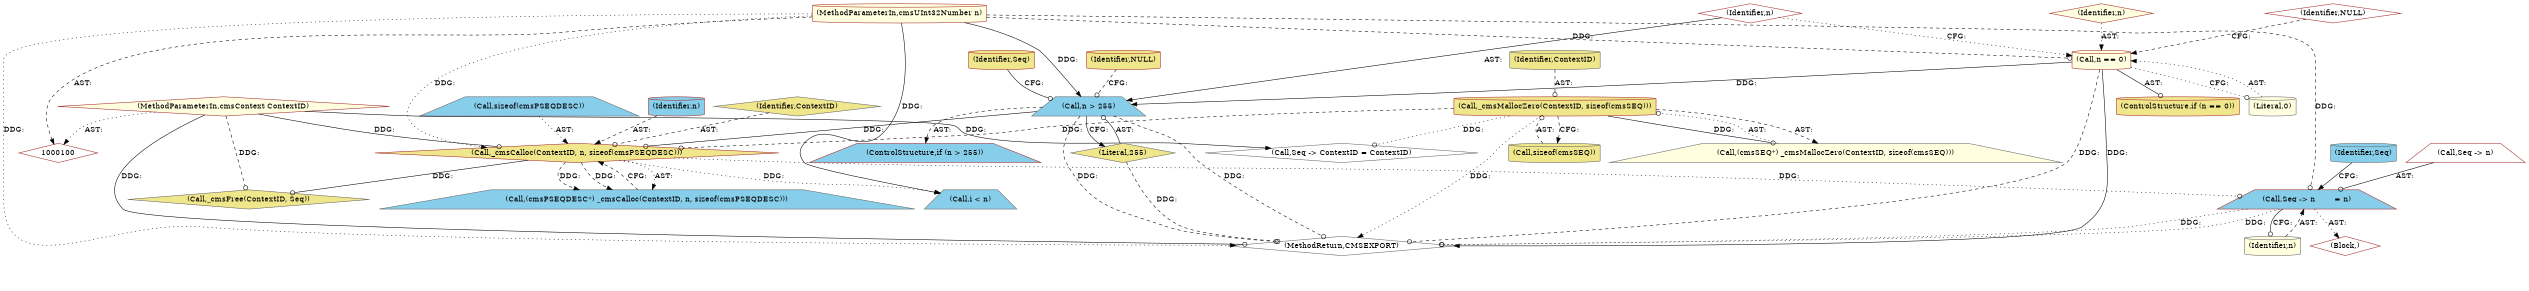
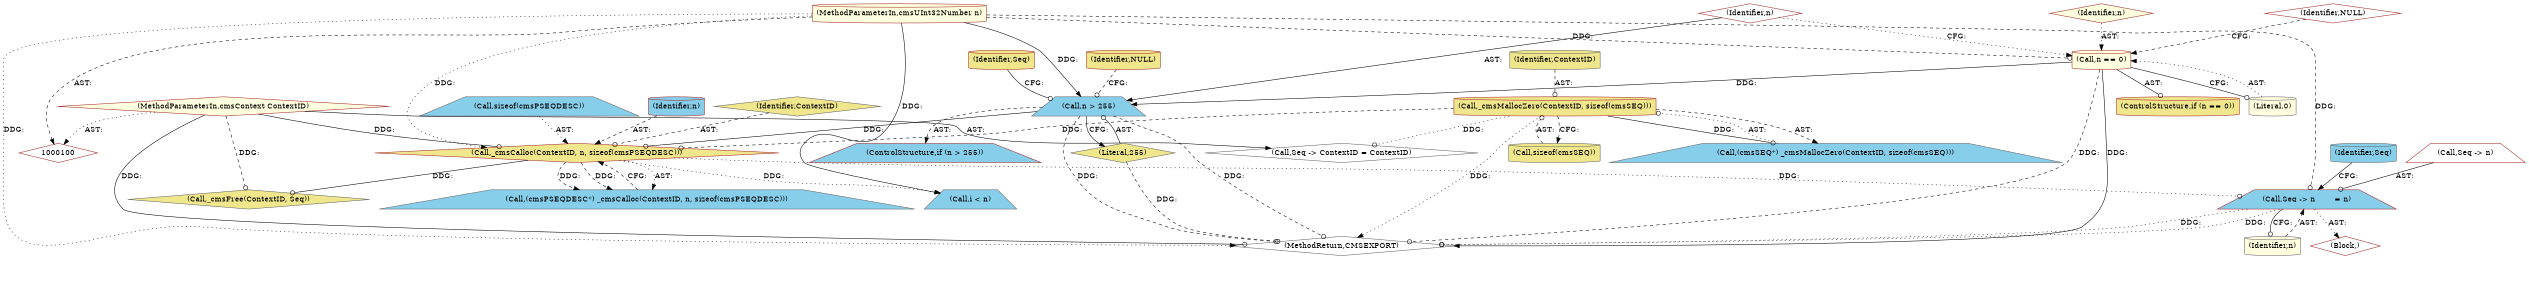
edge "(Call,n == 0)" -> "(Literal,0)": style dotted -> solid
edge "(MethodParameterIn,cmsContext ContextID)" -> "(Call,Seq -> ContextID = ContextID)": label "DDG: " -> "AST: "
node "(Call,(cmsSEQ*) _cmsMallocZero(ContextID, sizeof(cmsSEQ)))": fillcolor lightyellow -> skyblue
